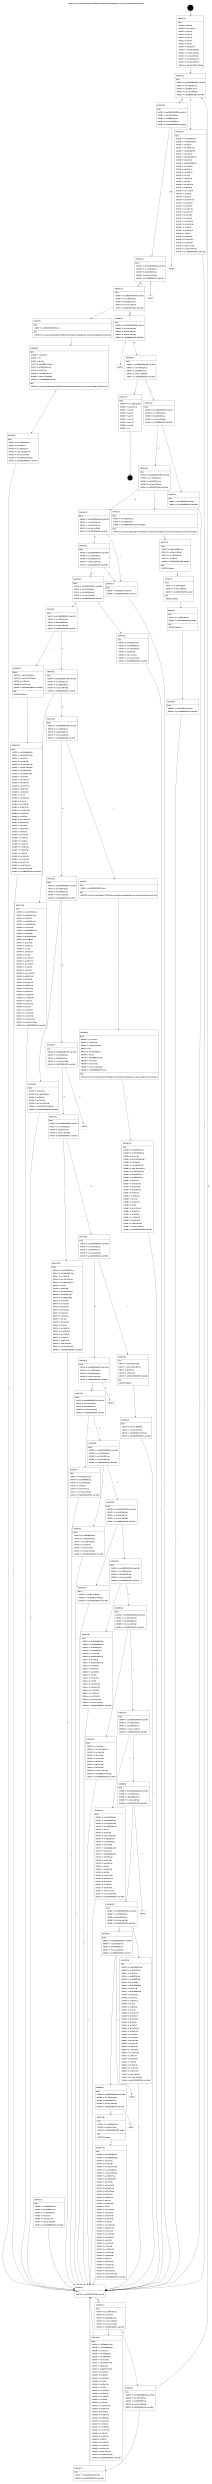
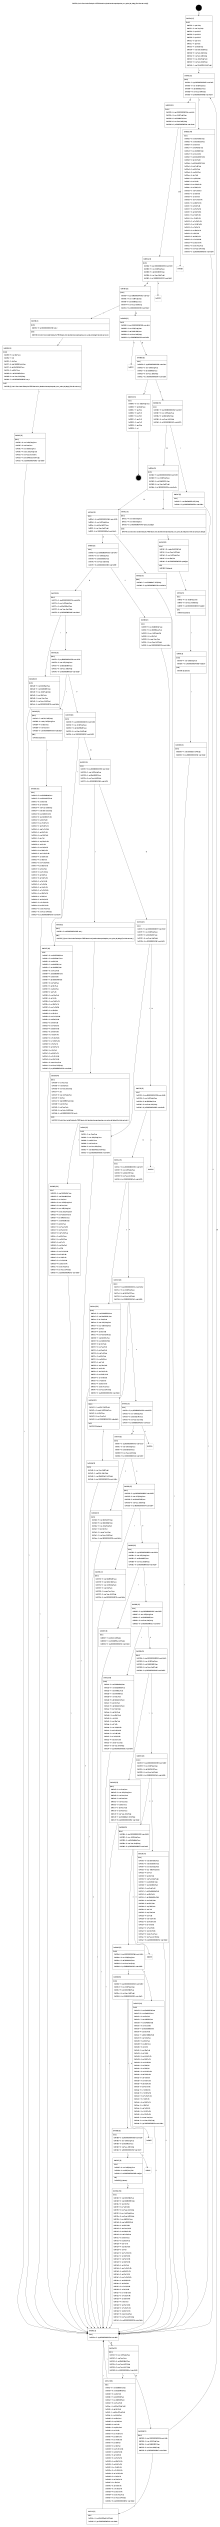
edge "0x4016fd [25]" -> "0x401ba9 [12]": now "0x4016fd [25]" -> "0x401f49 [27]"
